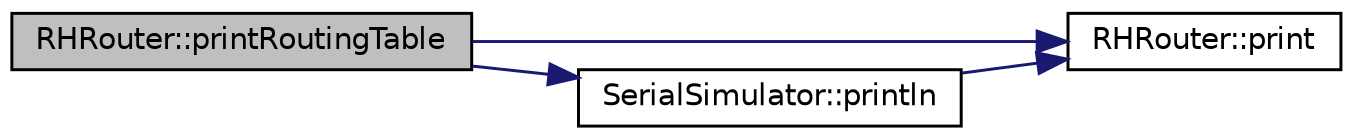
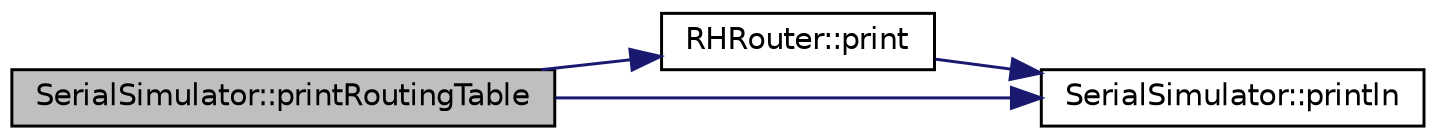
node "RHRouter::printRoutingTable": label "RHRouter::printRoutingTable" -> "SerialSimulator::printRoutingTable"
edge "SerialSimulator::println" -> "RHRouter::print": reversed
